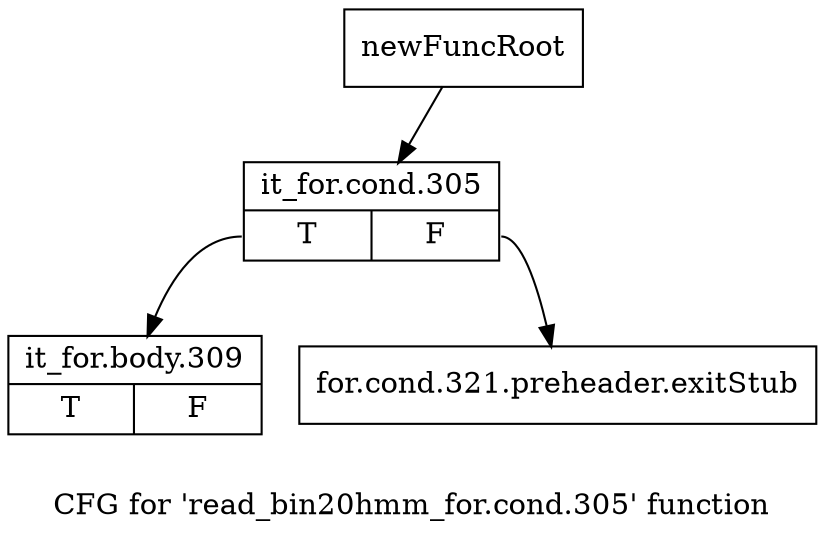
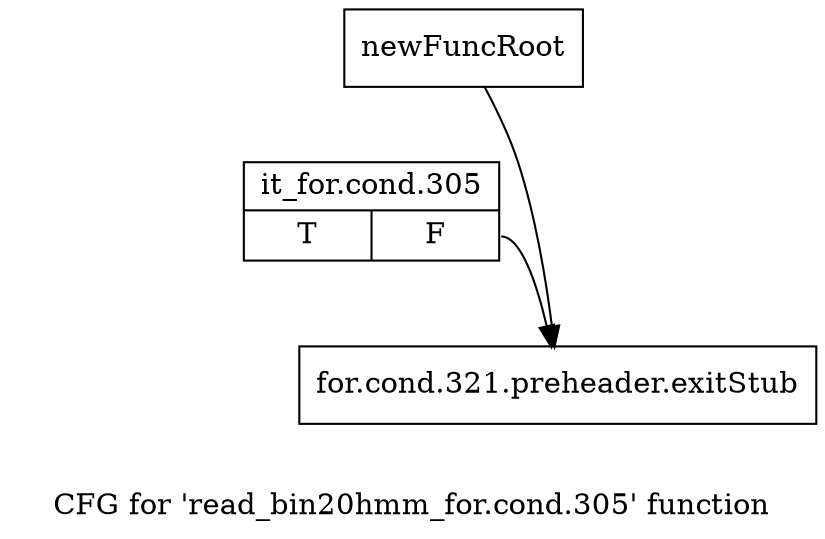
edge "newFuncRoot" -> "it_for.cond.305": now "newFuncRoot" -> "for.cond.321.preheader.exitStub"
node "it_for.body.309": removed
